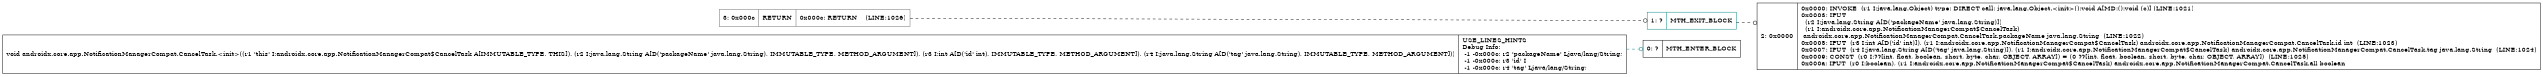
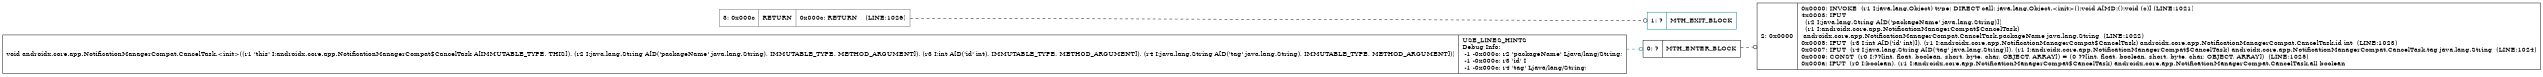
node "2: 0x0000": text "0x0003: IPUT" -> "4x0003: IPUT"
edge "1: ?" -> "2: 0x0000": now "0: ?" -> "2: 0x0000"
